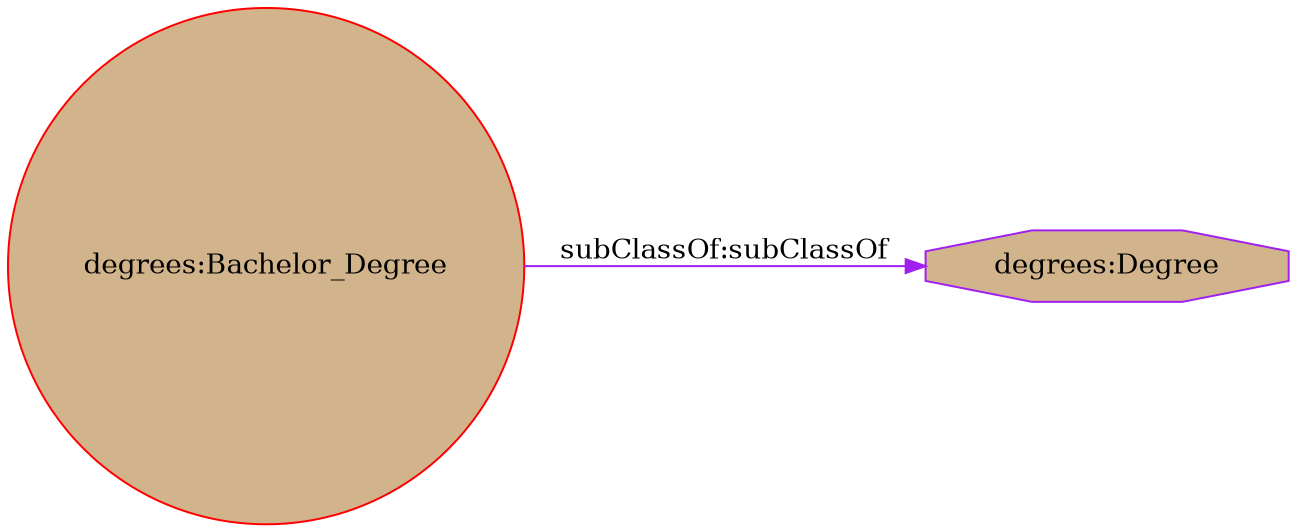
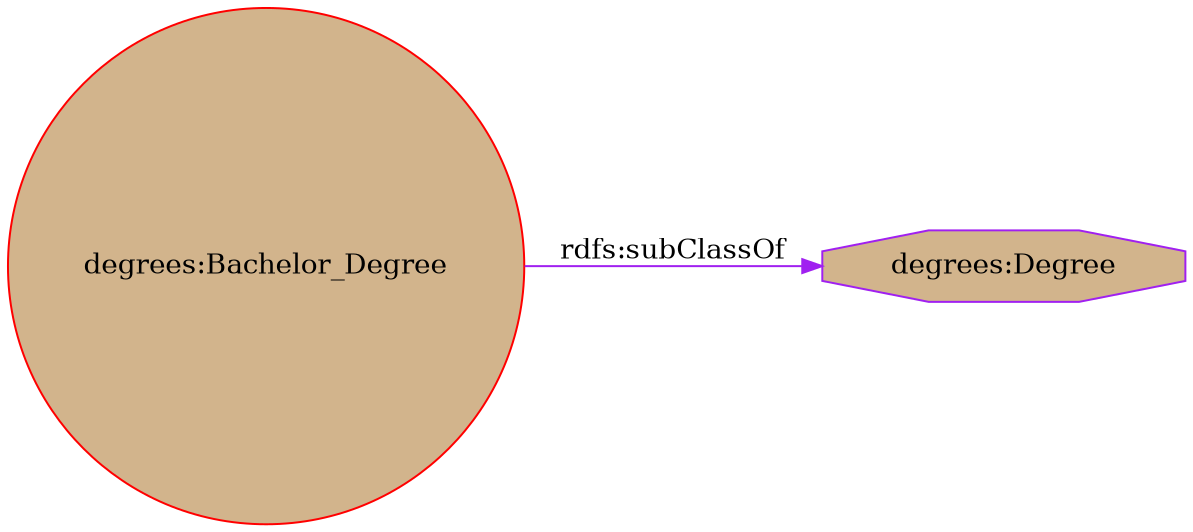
edge "degrees:Bachelor_Degree" -> "degrees:Degree": label "subClassOf:subClassOf" -> "rdfs:subClassOf"
